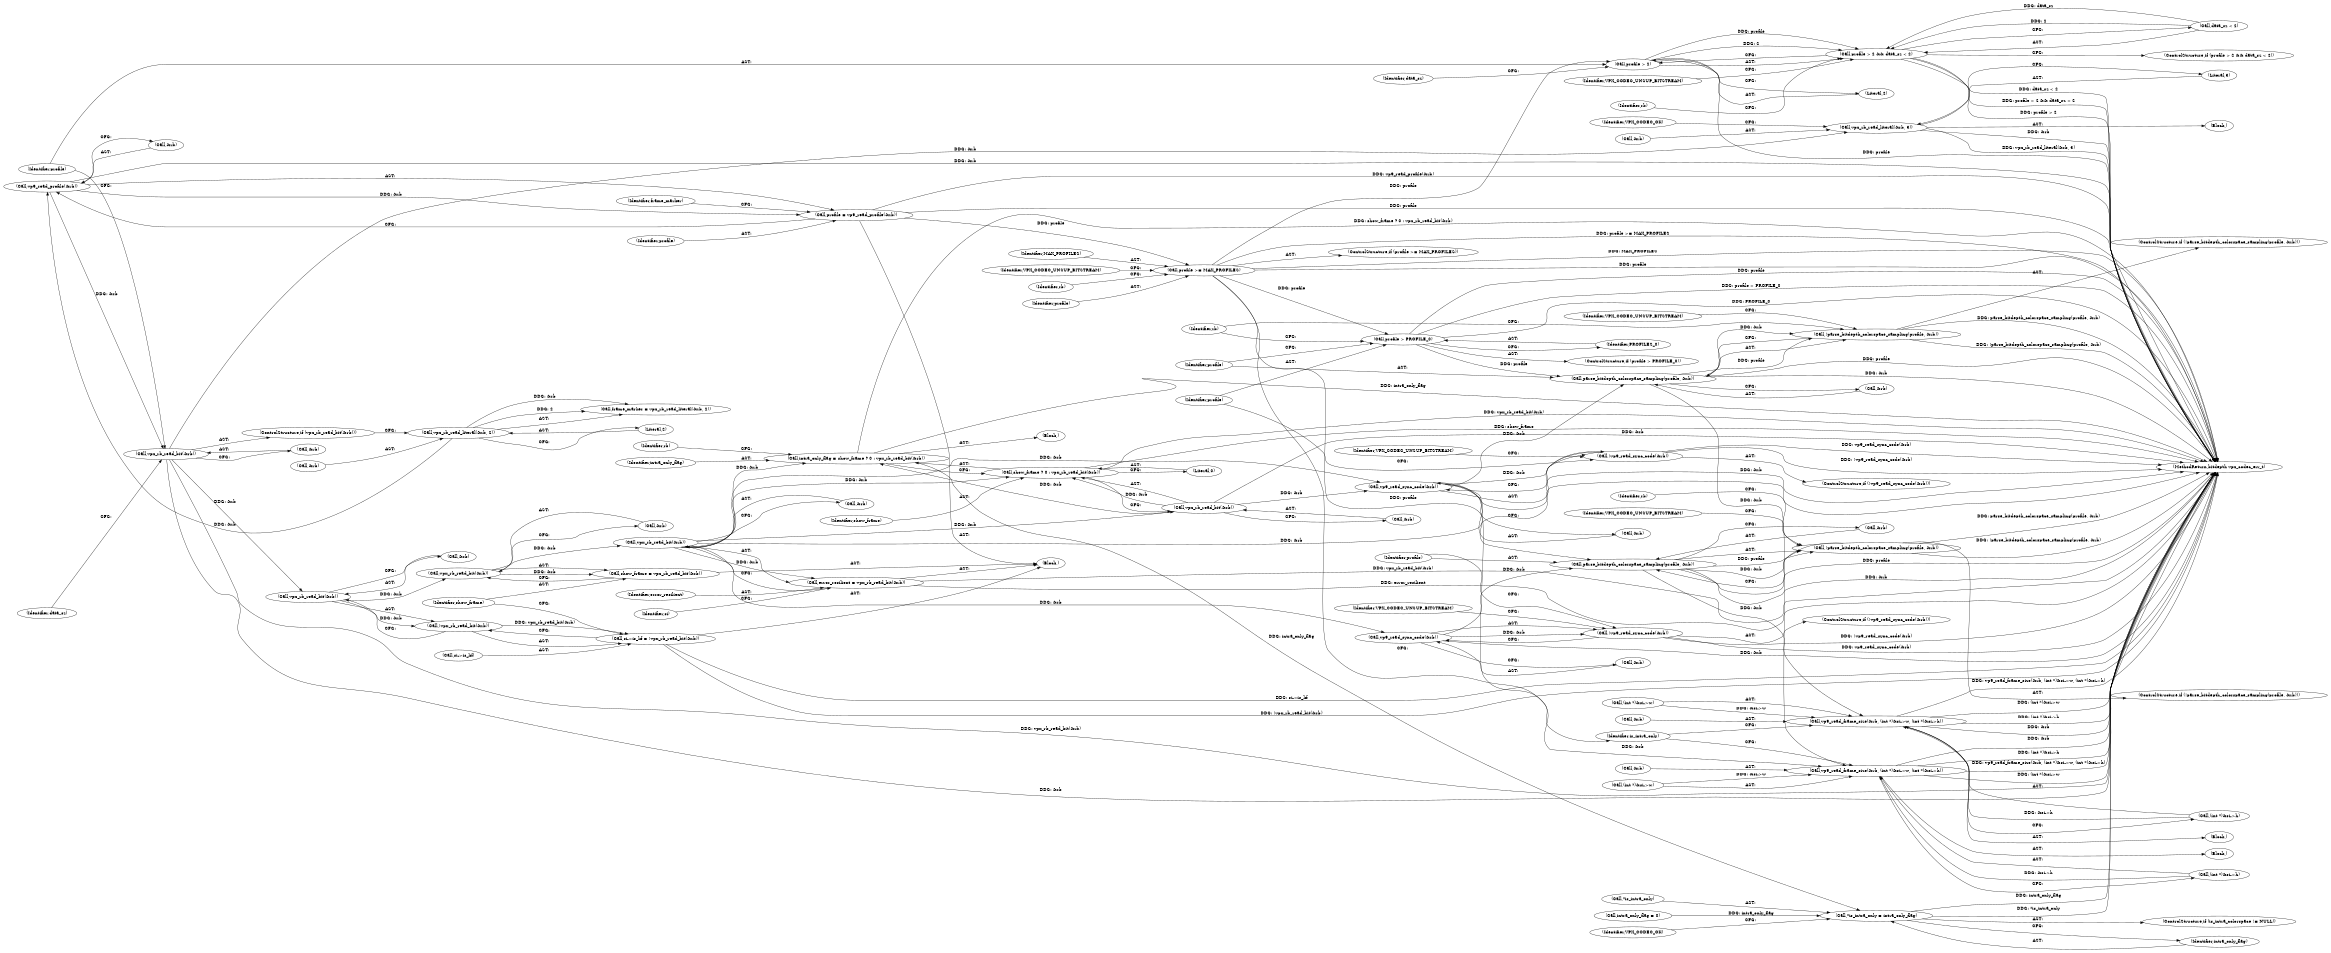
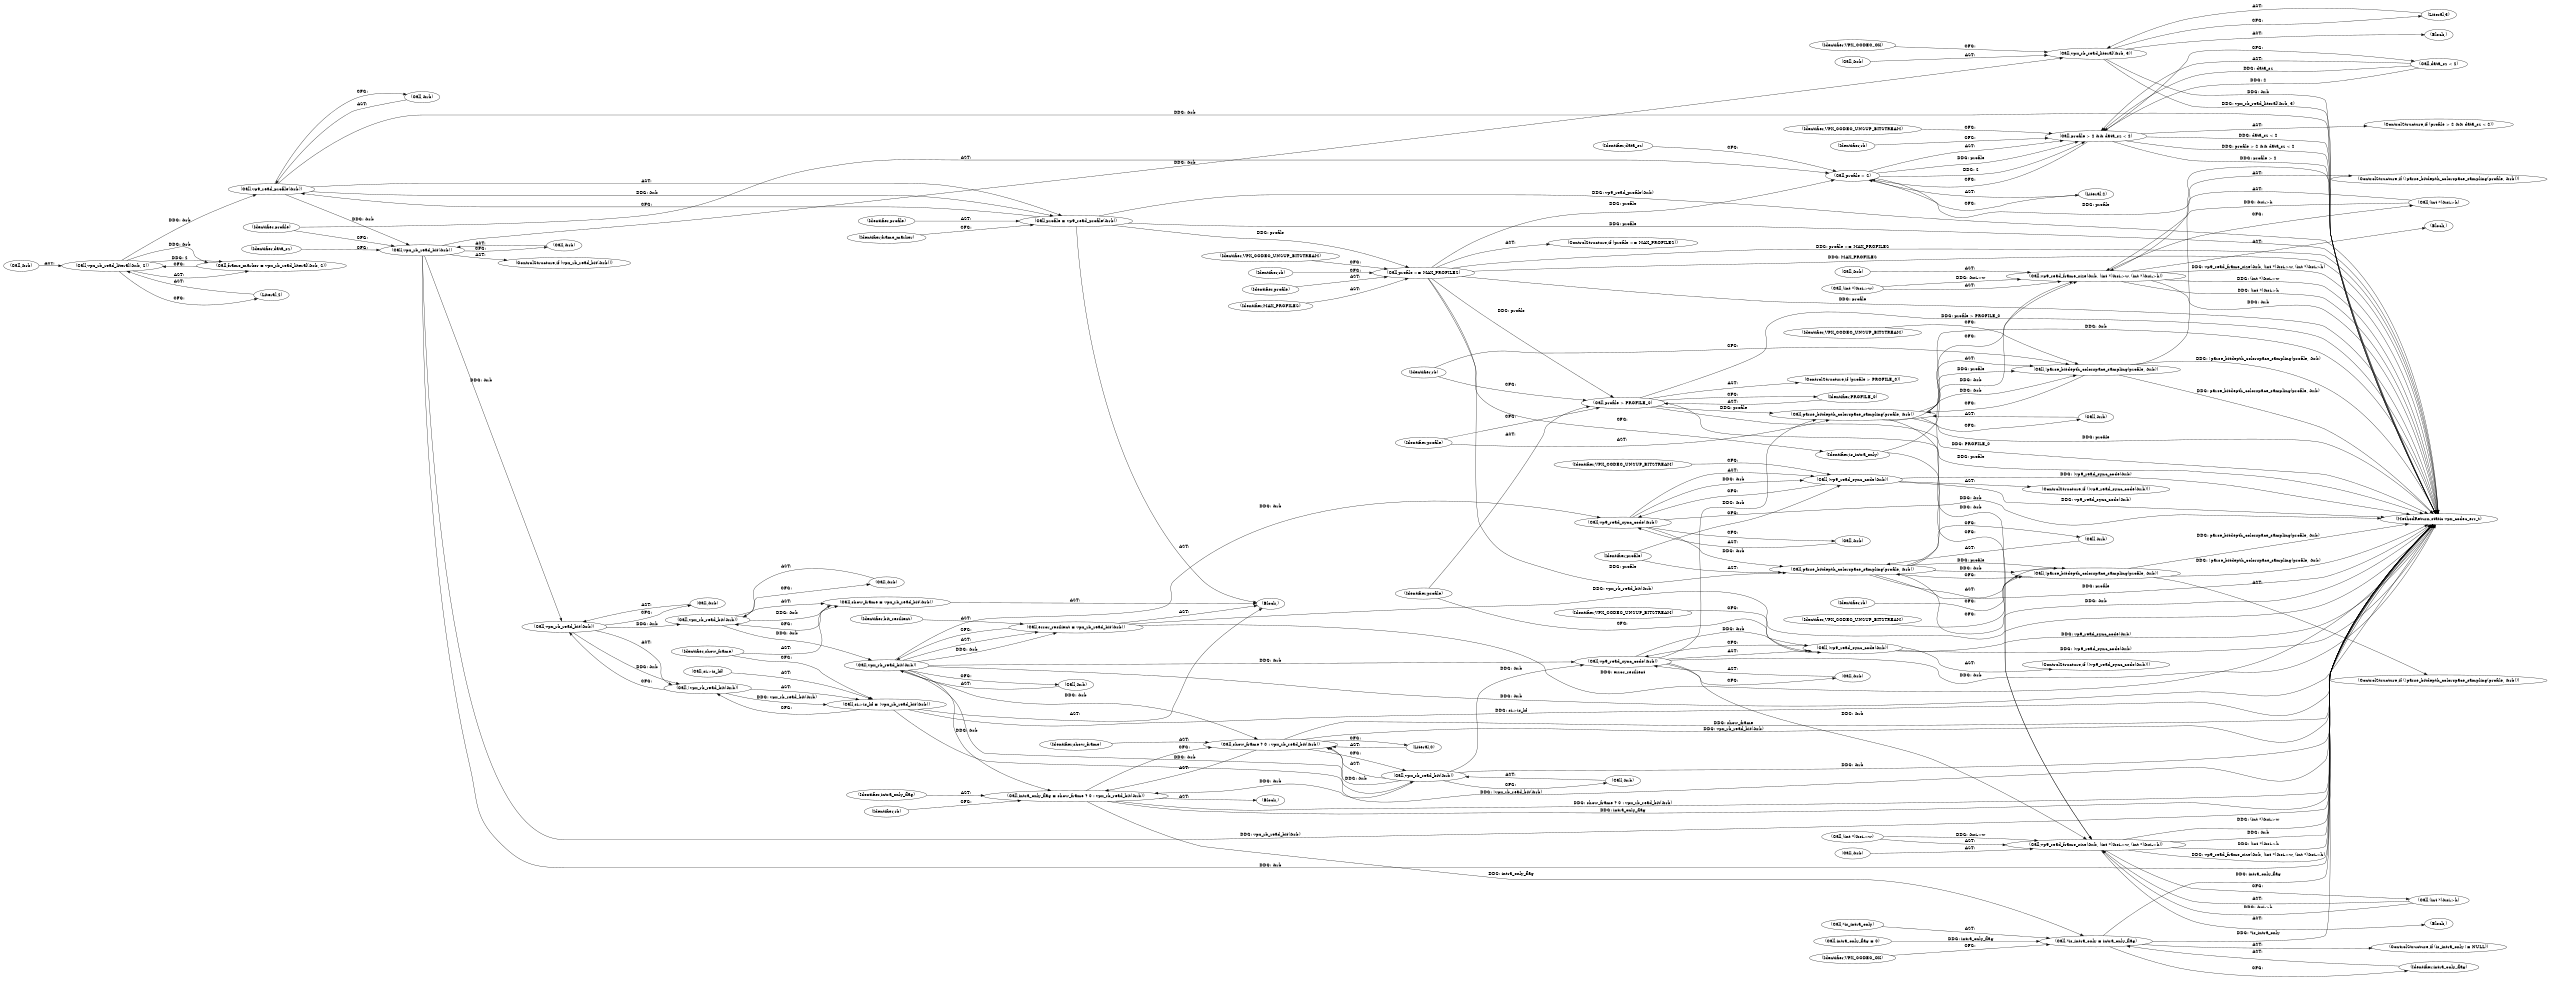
edge "(Call,profile > 2 && data_sz < 2)" -> "(ControlStructure,if (profile > 2 && data_sz < 2))": label "CFG: " -> "AST: "
node "(Identifier,PROFILES_0)": label "(Identifier,PROFILES_0)" -> "(Identifier,PROFILE_0)"
edge "(ControlStructure,if (vpx_rb_read_bit(&rb)))" -> "(Call,vpx_rb_read_literal(&rb, 2))": now "(Call,frame_marker = vpx_rb_read_literal(&rb, 2))" -> "(Call,vpx_rb_read_literal(&rb, 2))"
node "(MethodReturn,bitdepth vpx_codec_err_t)": label "(MethodReturn,bitdepth vpx_codec_err_t)" -> "(MethodReturn,static vpx_codec_err_t)"
node "(Identifier,error_resilient)": label "(Identifier,error_resilient)" -> "(Identifier,bit_resilient)"
node "(Identifier,si)": removed
node "(ControlStructure,if (is_intra_colorspace != NULL))": label "(ControlStructure,if (is_intra_colorspace != NULL))" -> "(ControlStructure,if (is_intra_only != NULL))"
